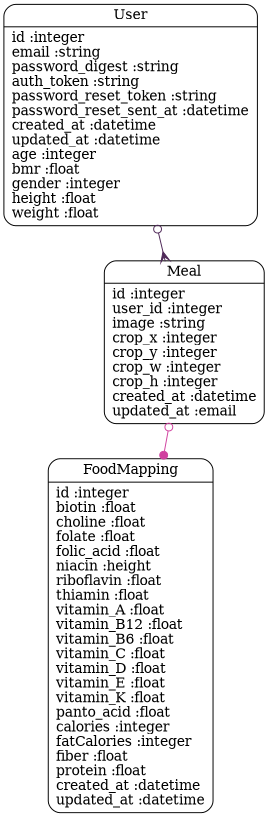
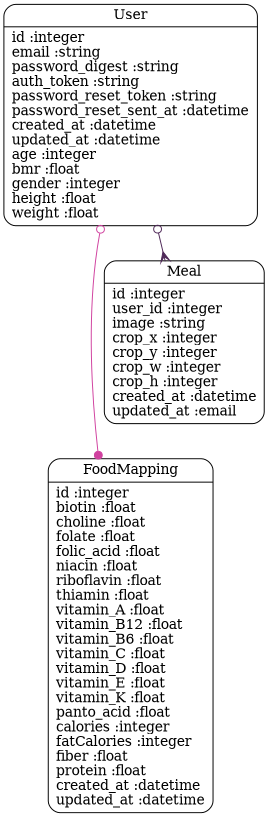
edge "Meal" -- "FoodMapping": now "User" -- "FoodMapping"
node "FoodMapping": text "niacin :height" -> "niacin :float"
